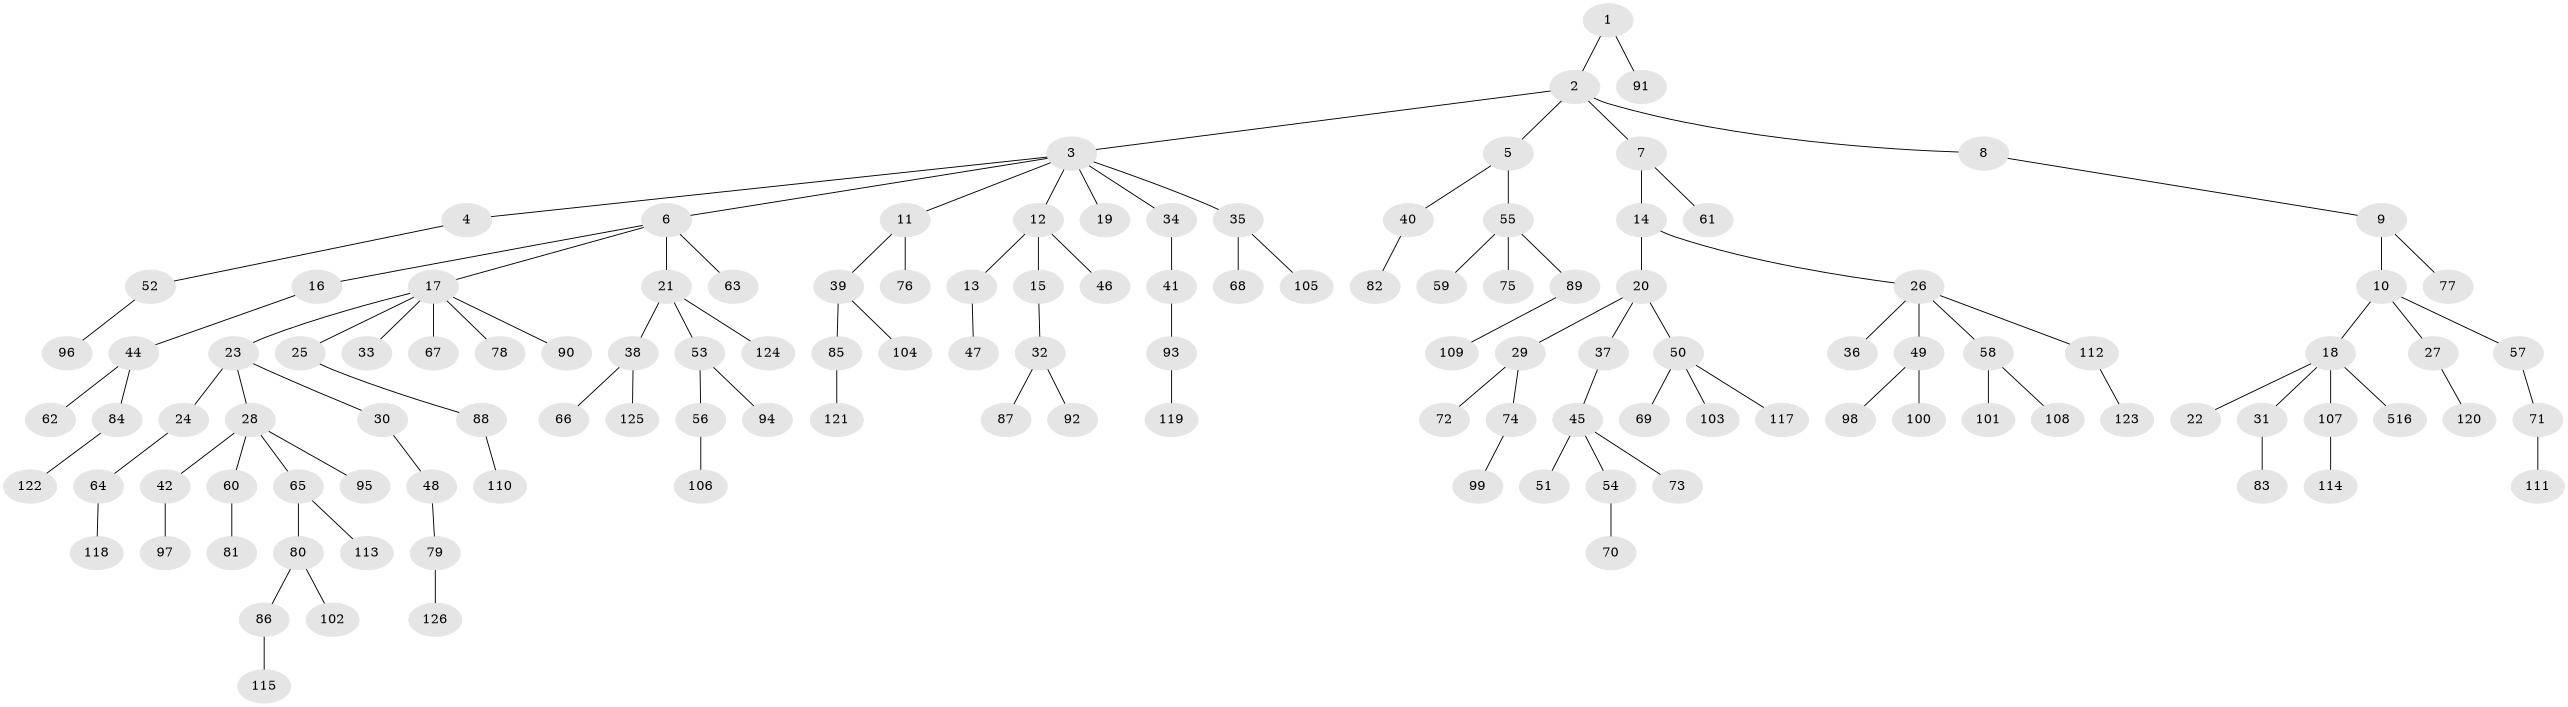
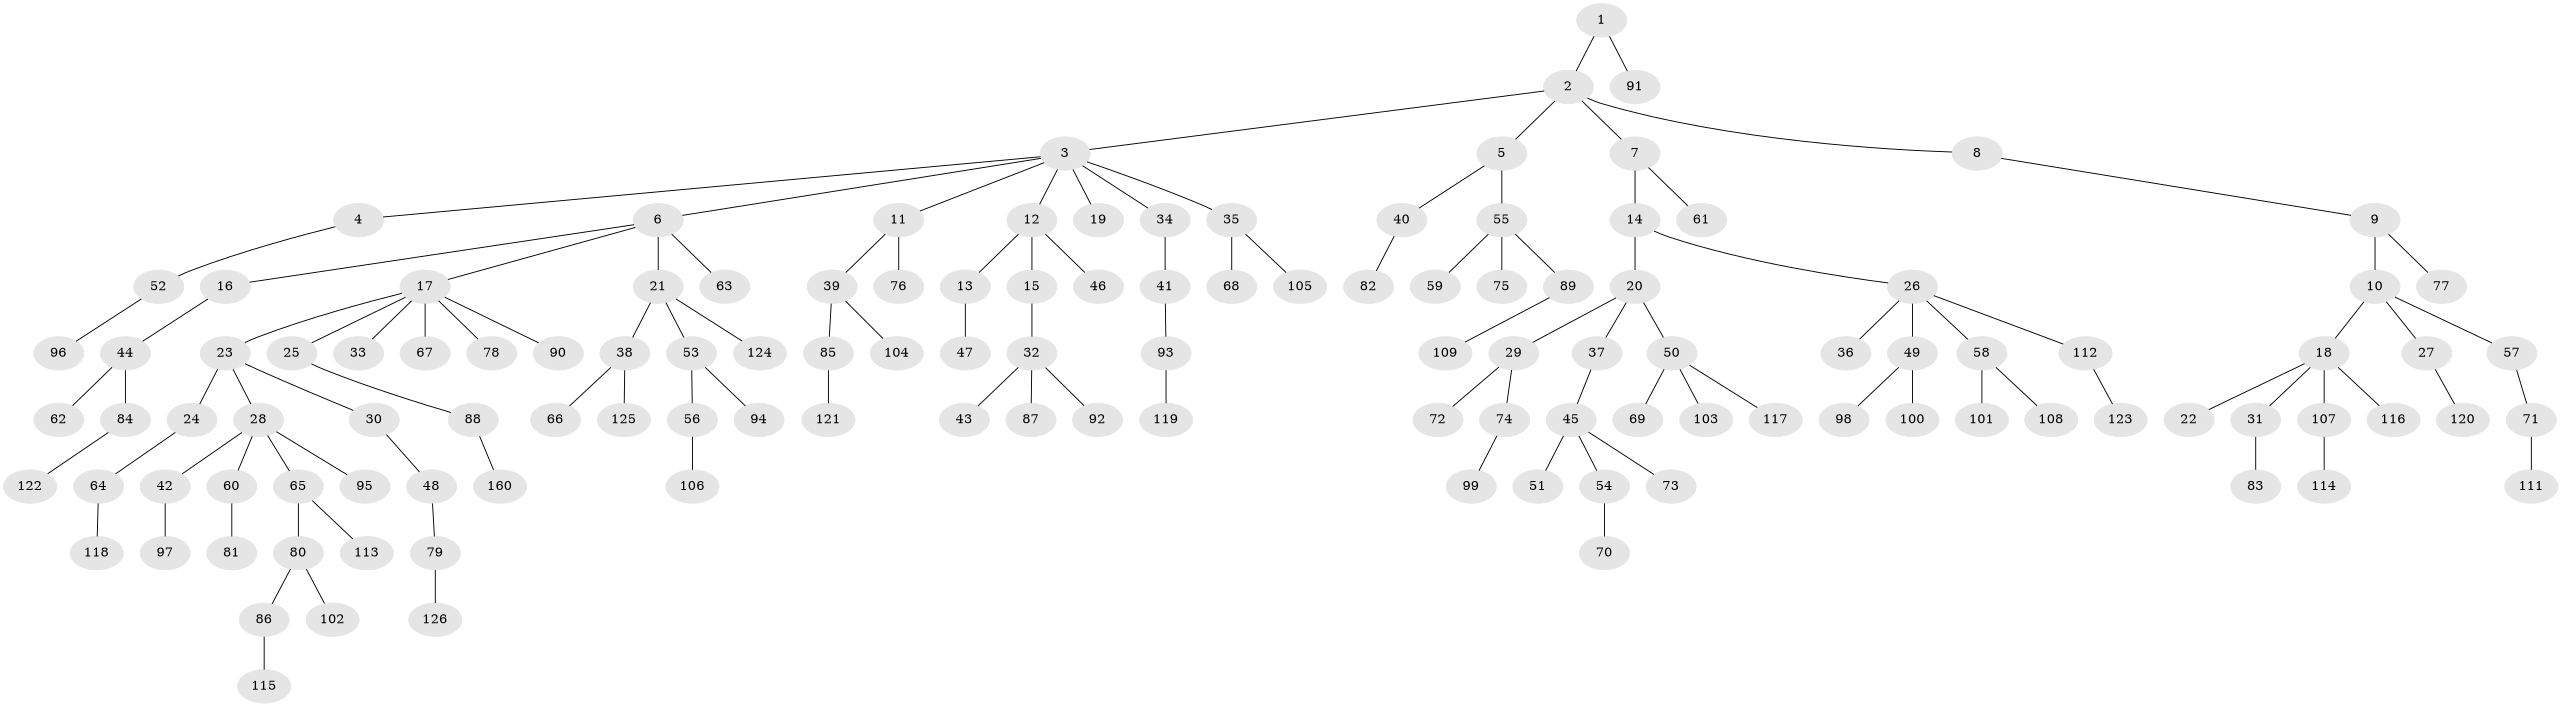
node "43": added
node "516": label "516" -> "116"
node "110": label "110" -> "160"
